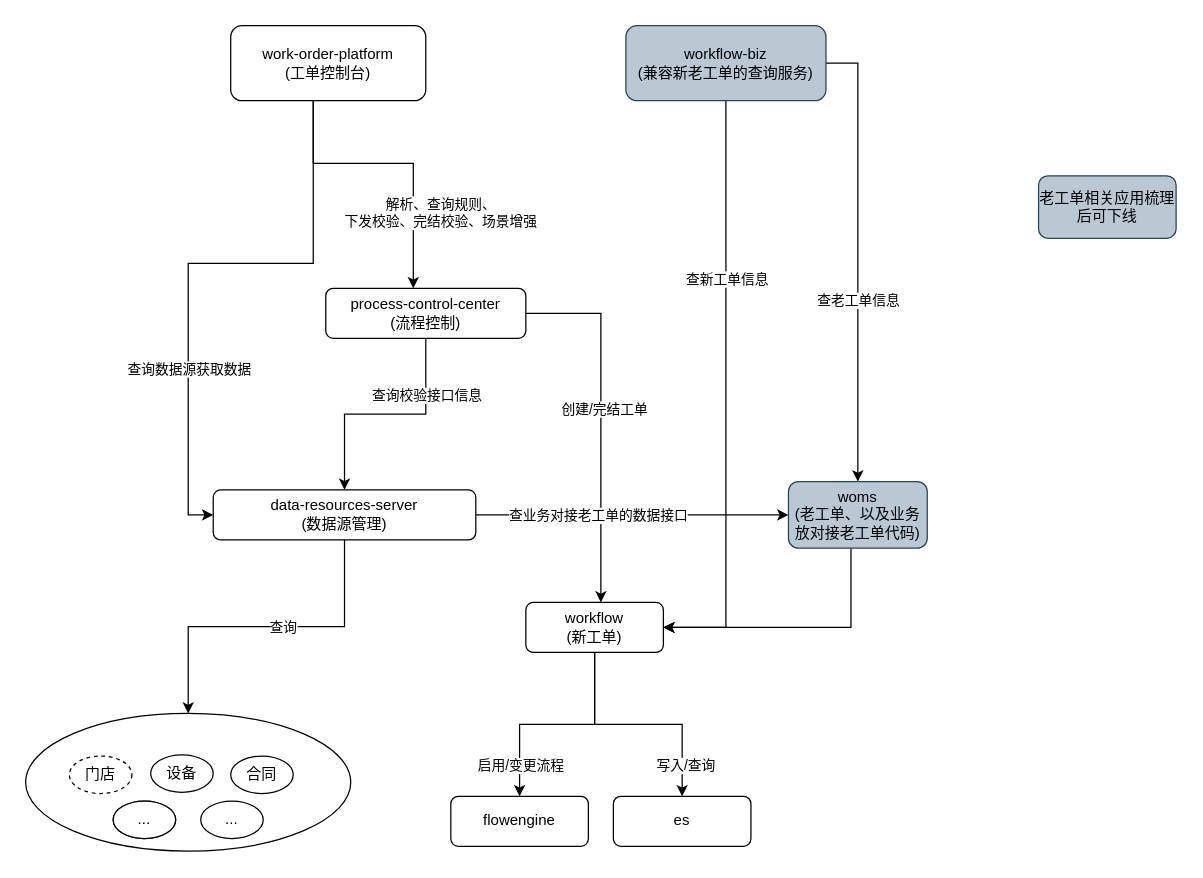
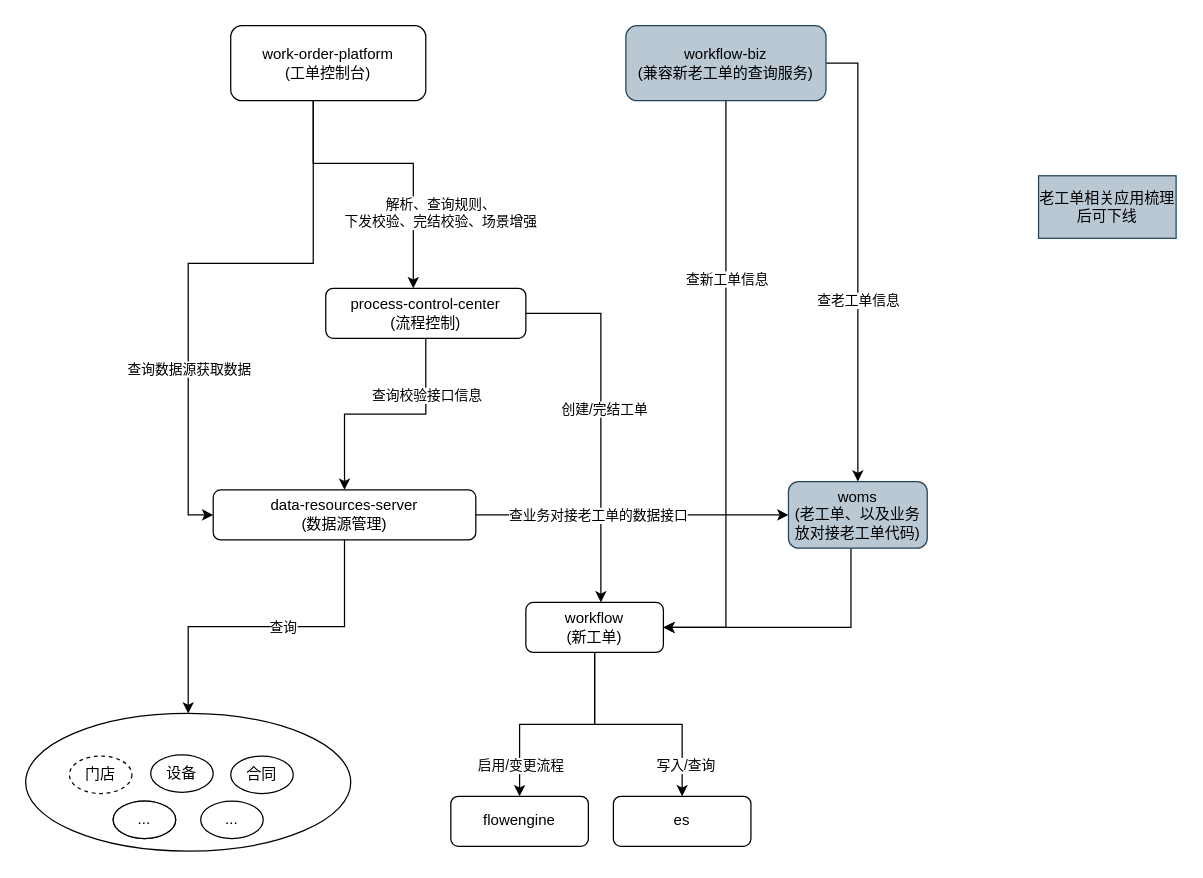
node "老工单相关应用梳理后可下线": shape rounded rectangle -> rectangle
